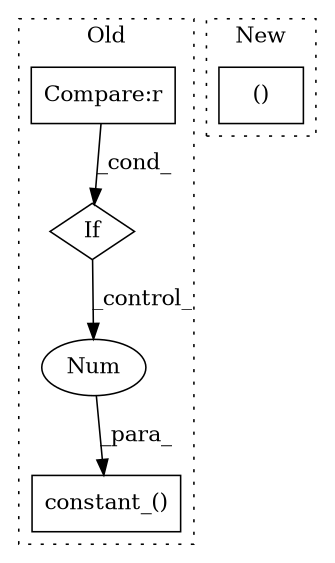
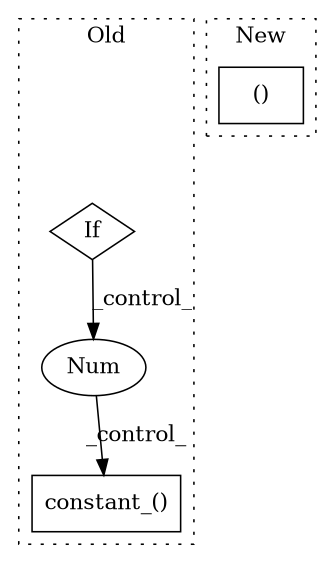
node "Compare:r": removed
edge "Num" -> "constant_()": label "_para_" -> "_control_"
